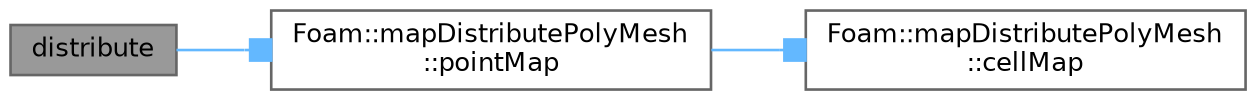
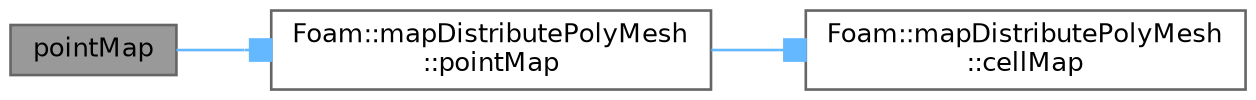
node "distribute": label "distribute" -> "pointMap"
